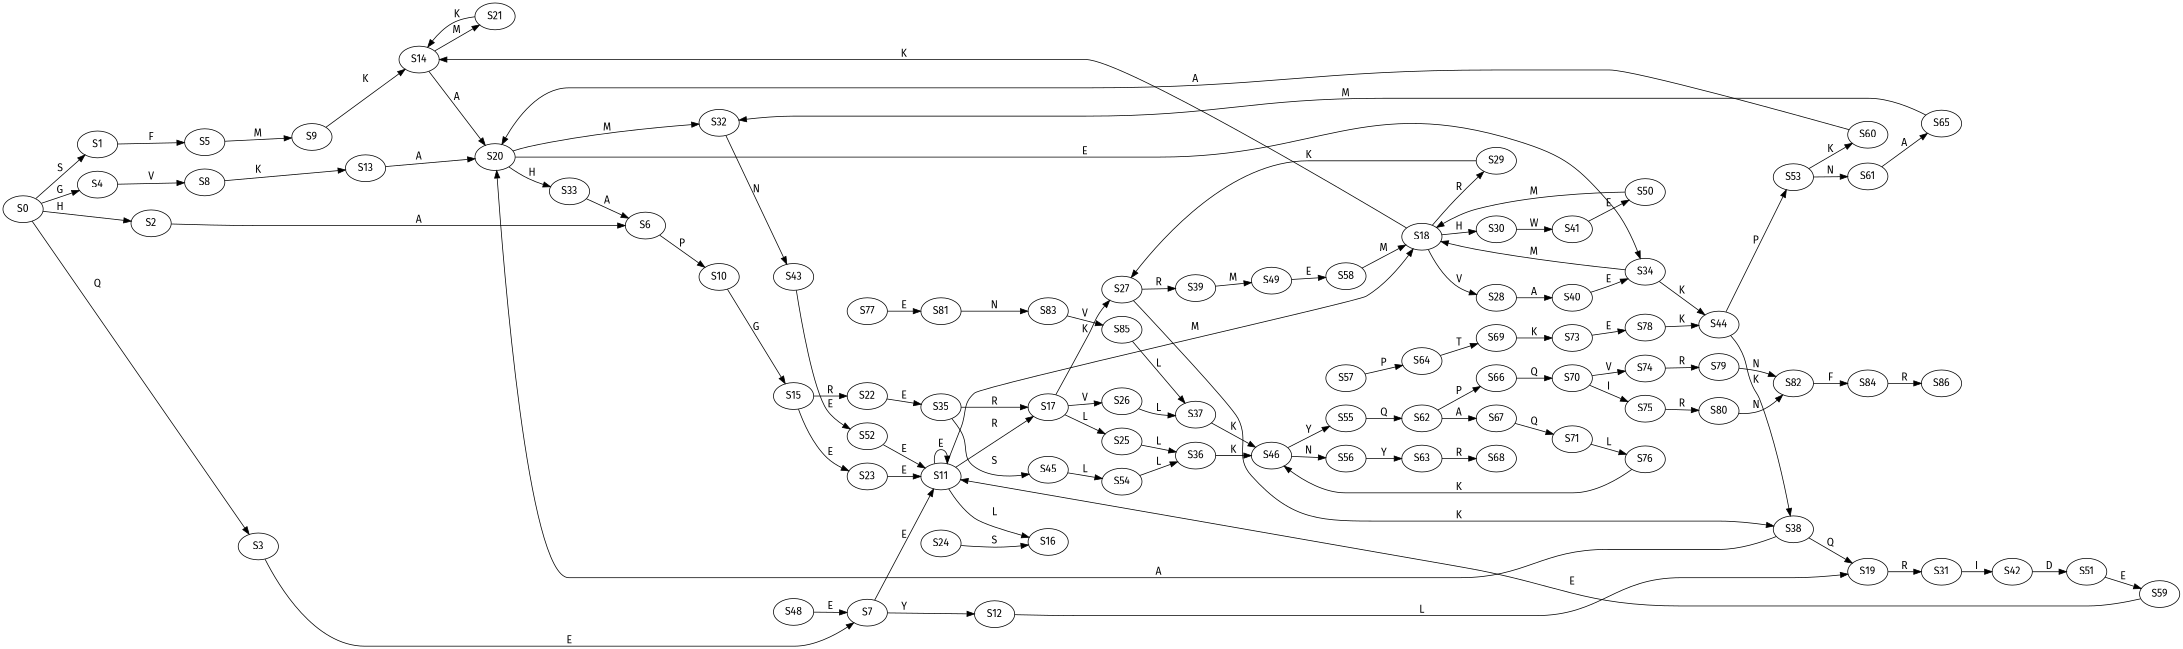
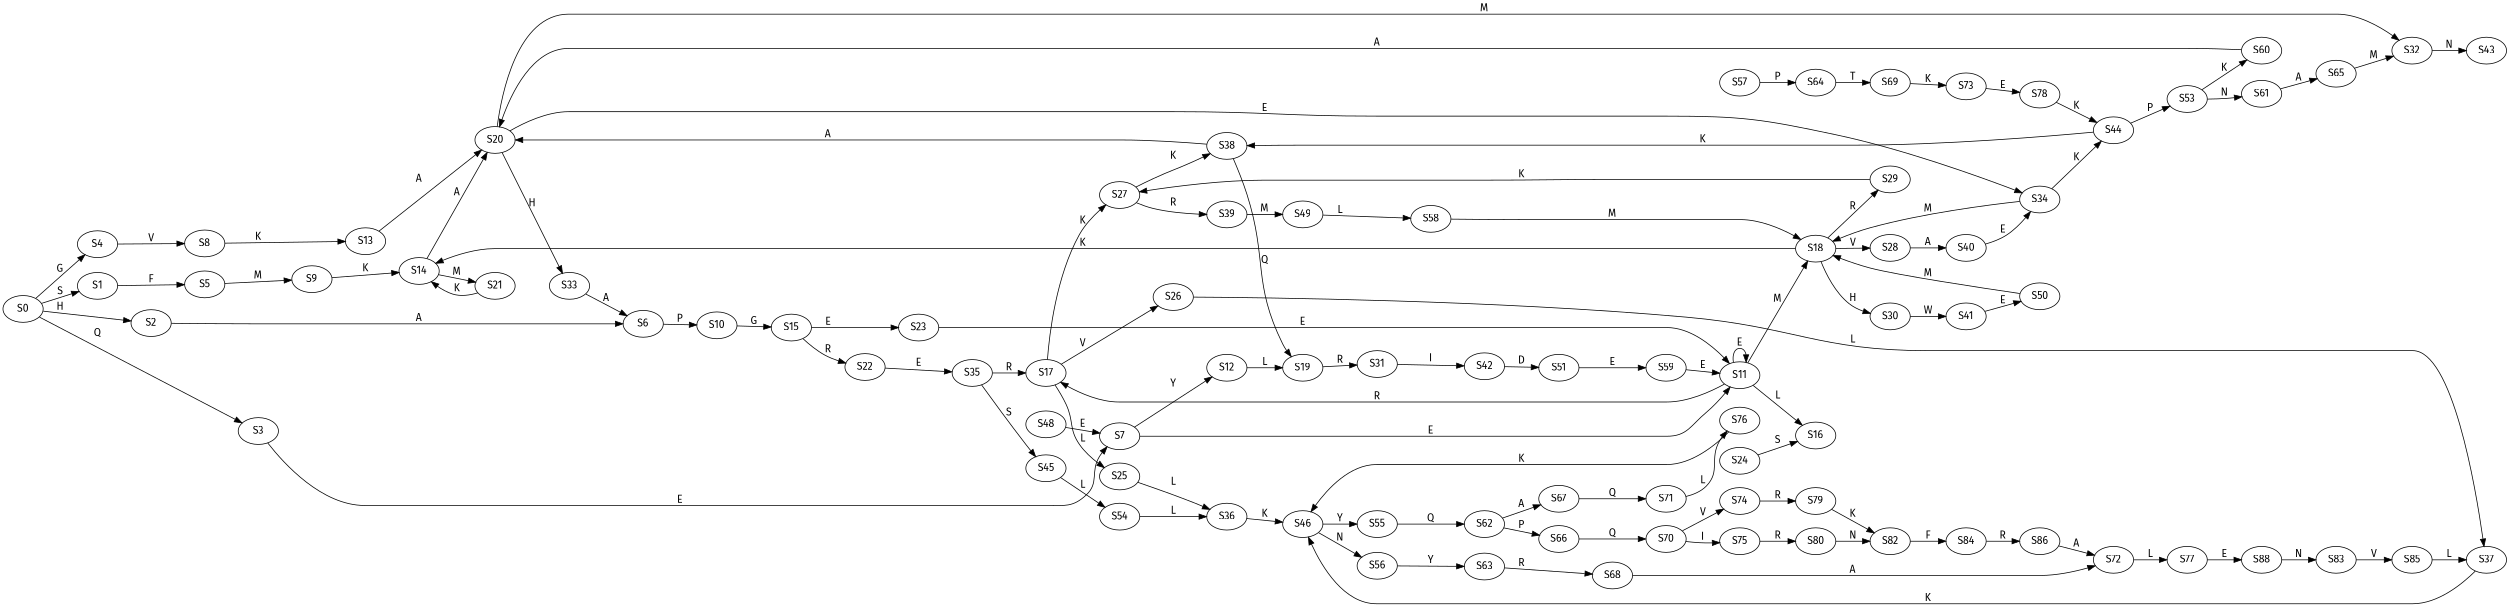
edge "S49" -> "S58": label "E" -> "L"
node "S81": label "S81" -> "S88"
edge "S79" -> "S82": label "N" -> "K"
node "S52": removed
node "S72": added
